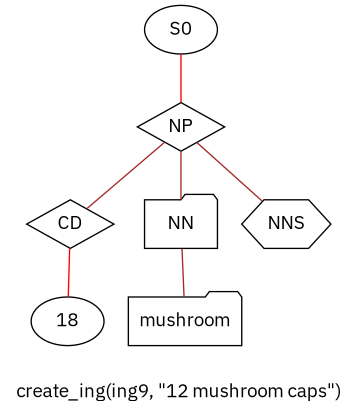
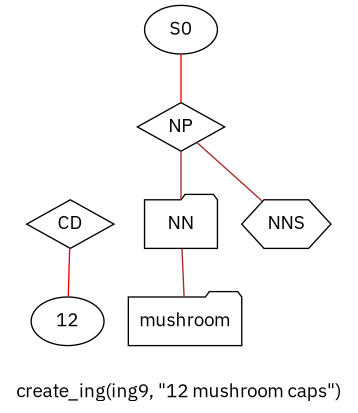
edge "NP" -- "CD": removed
node "18": label "18" -> "12"
